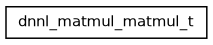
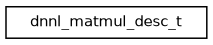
node "dnnl_matmul_matmul_t": label "dnnl_matmul_matmul_t" -> "dnnl_matmul_desc_t"
